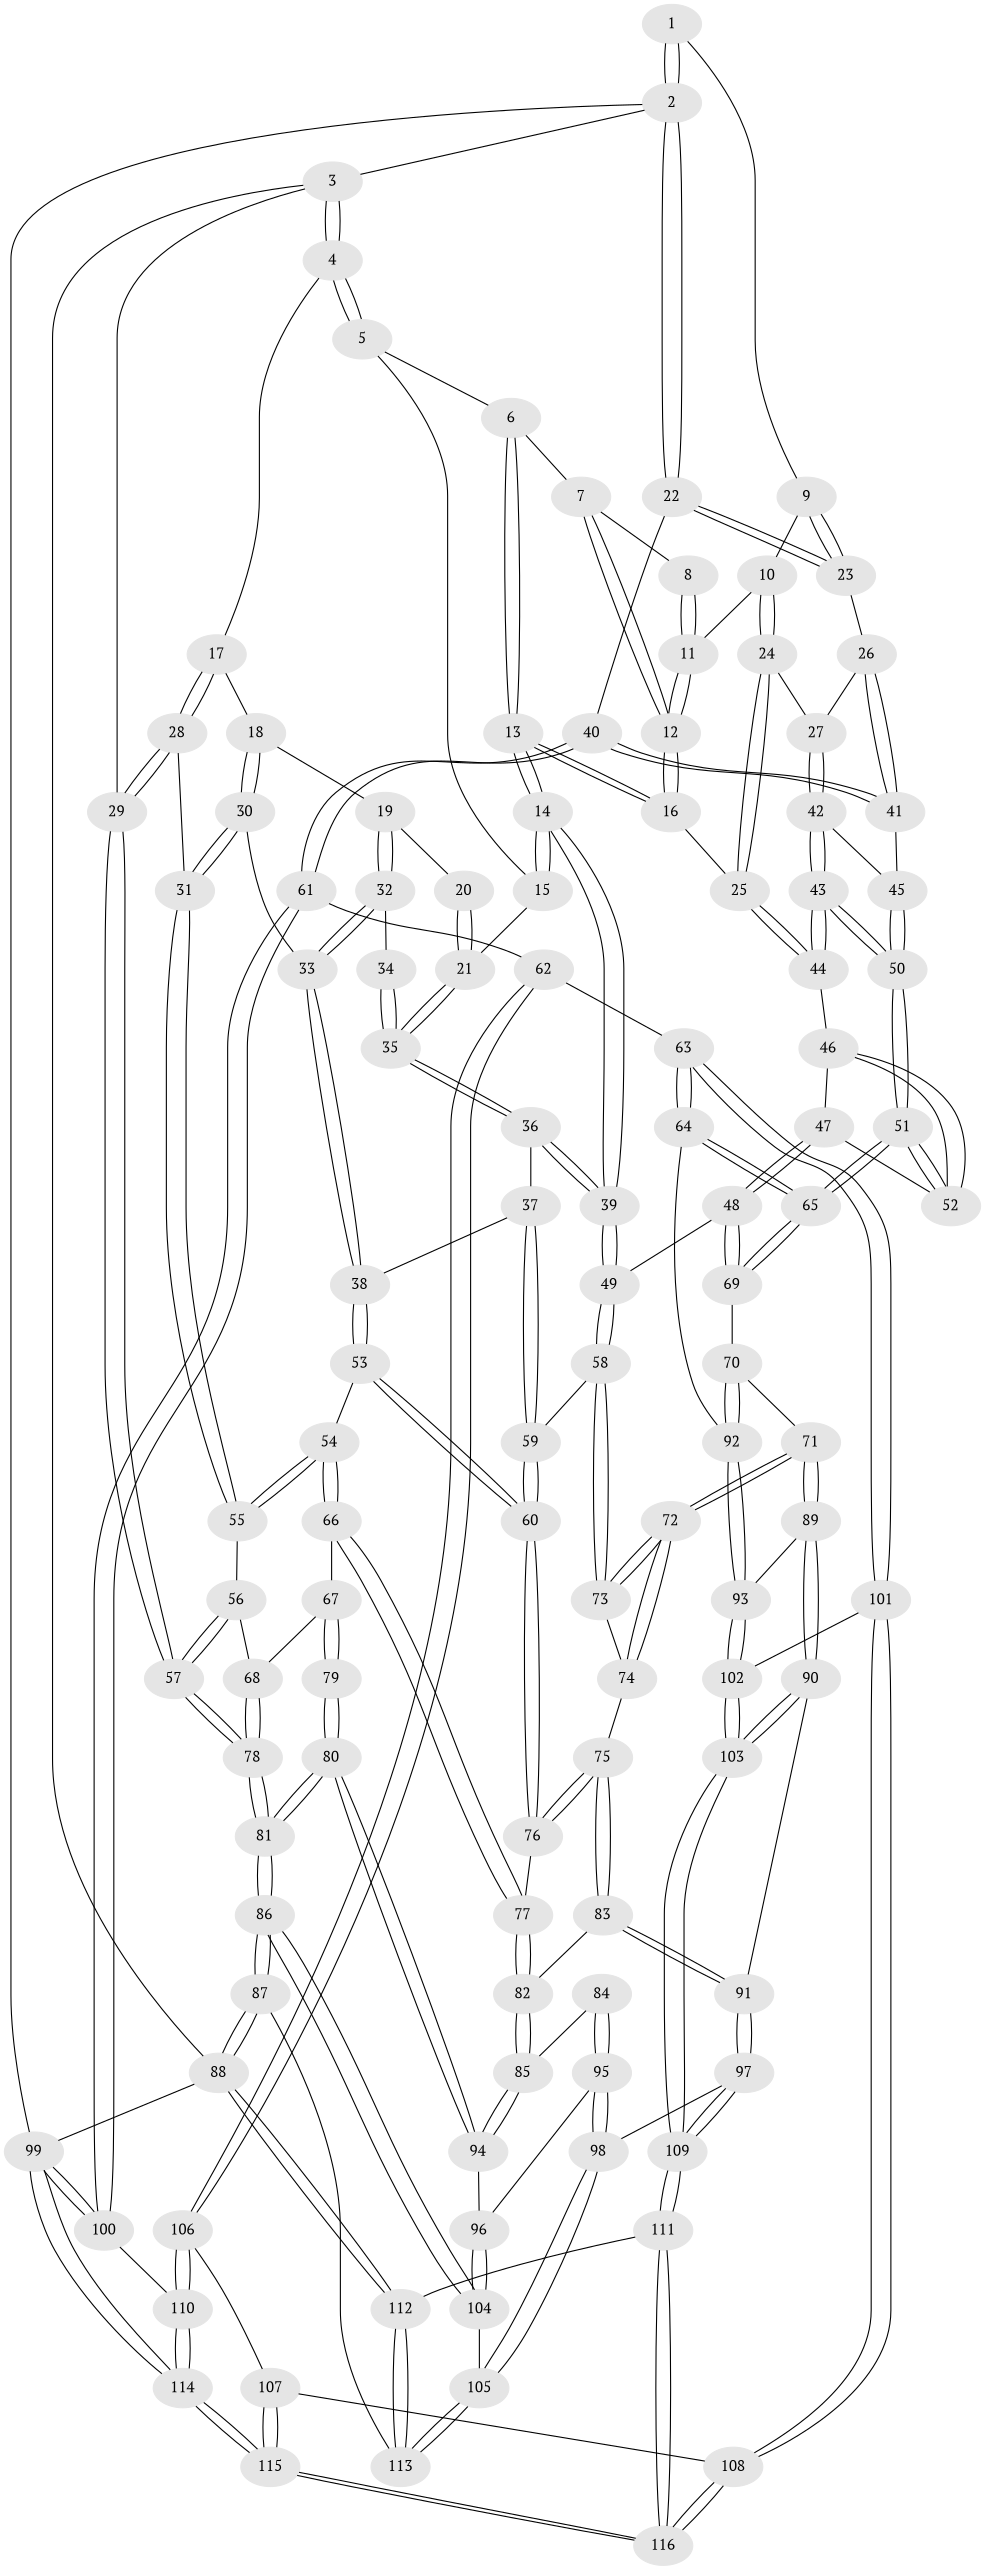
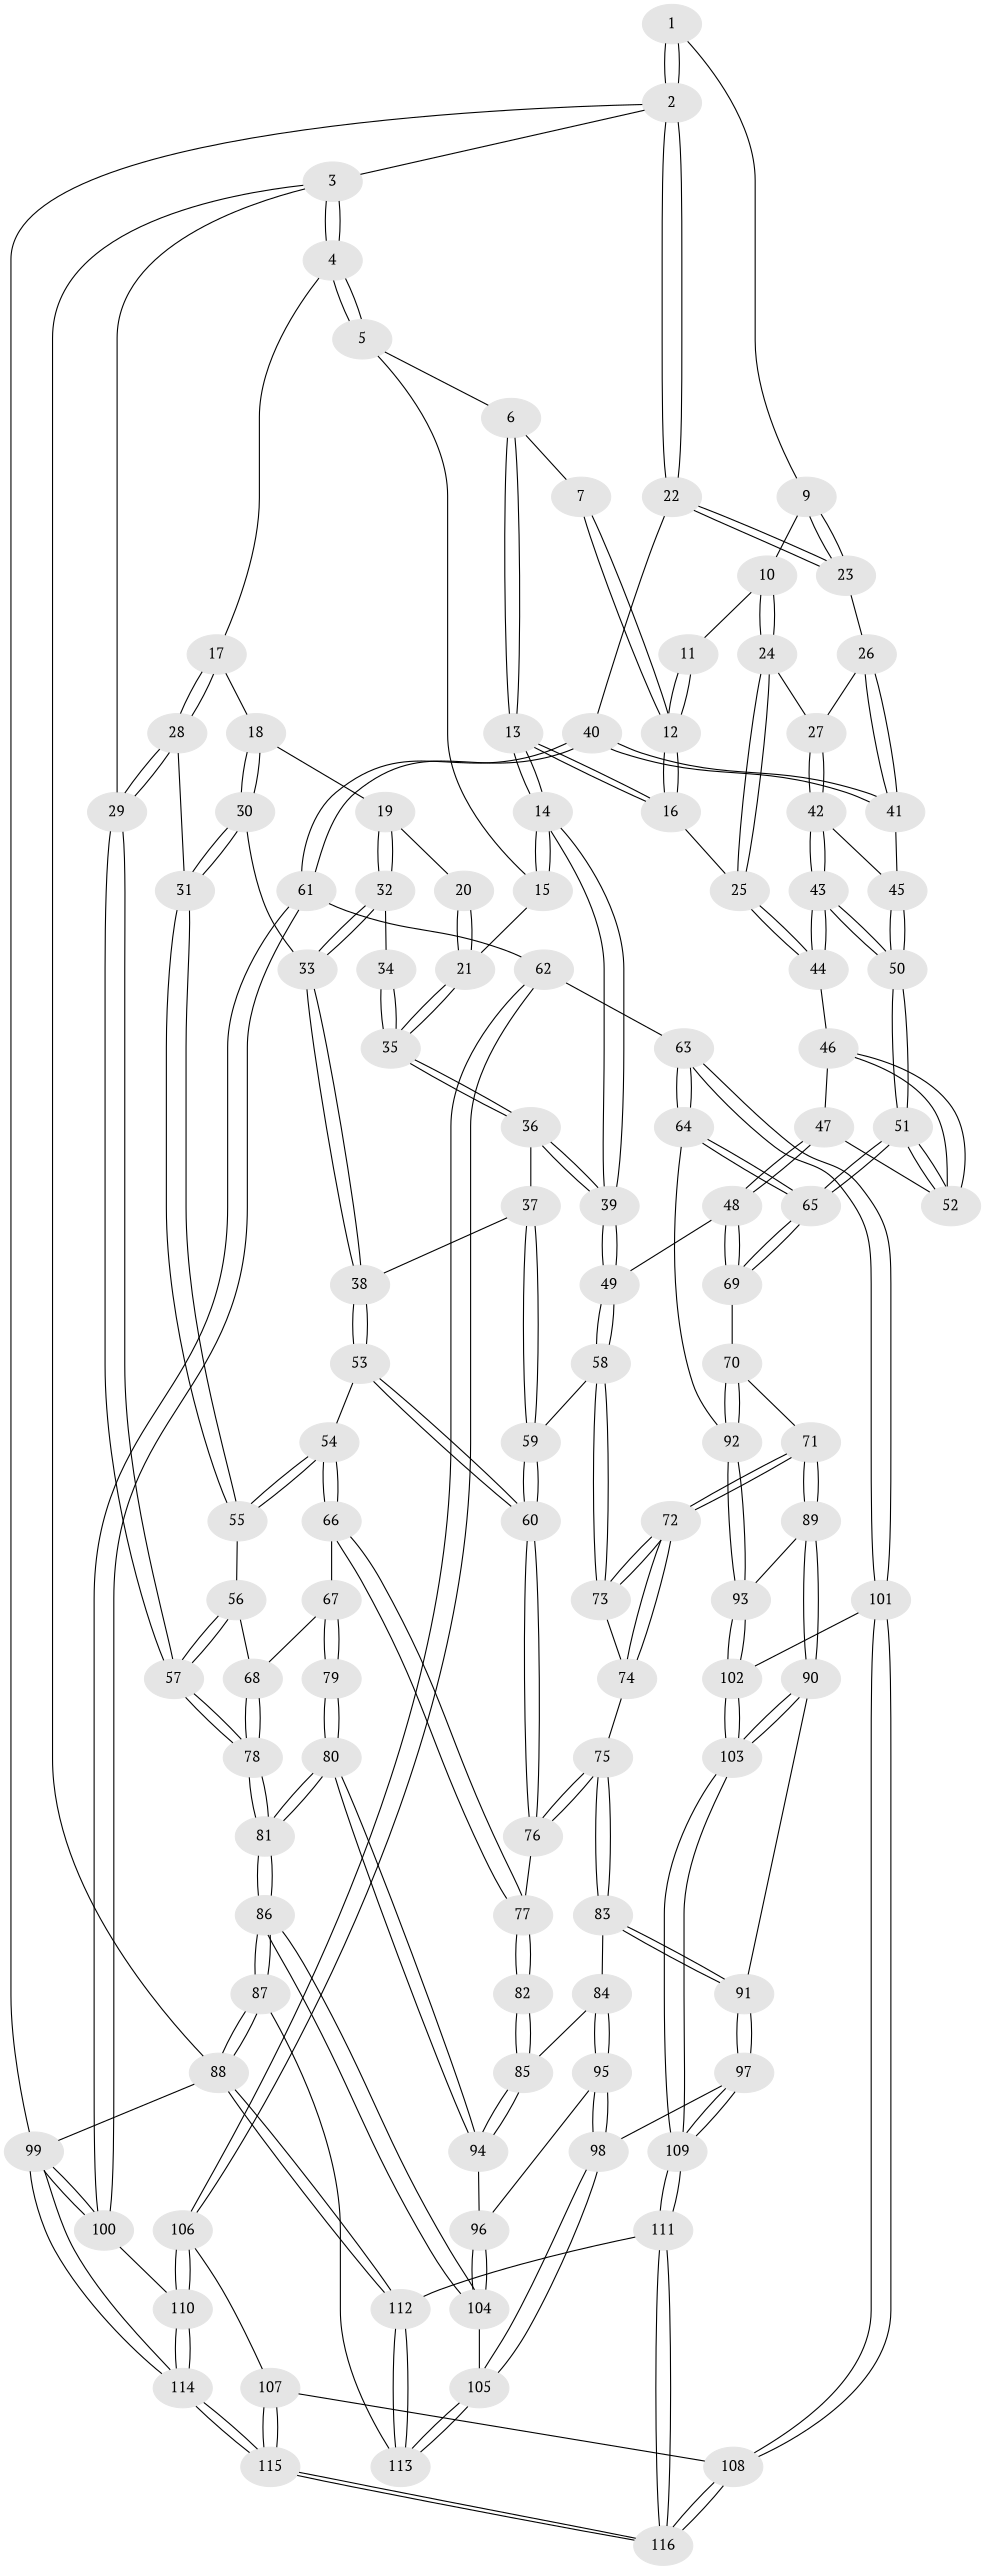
node "8": removed
edge "83" -- "82": now "83" -- "84"
